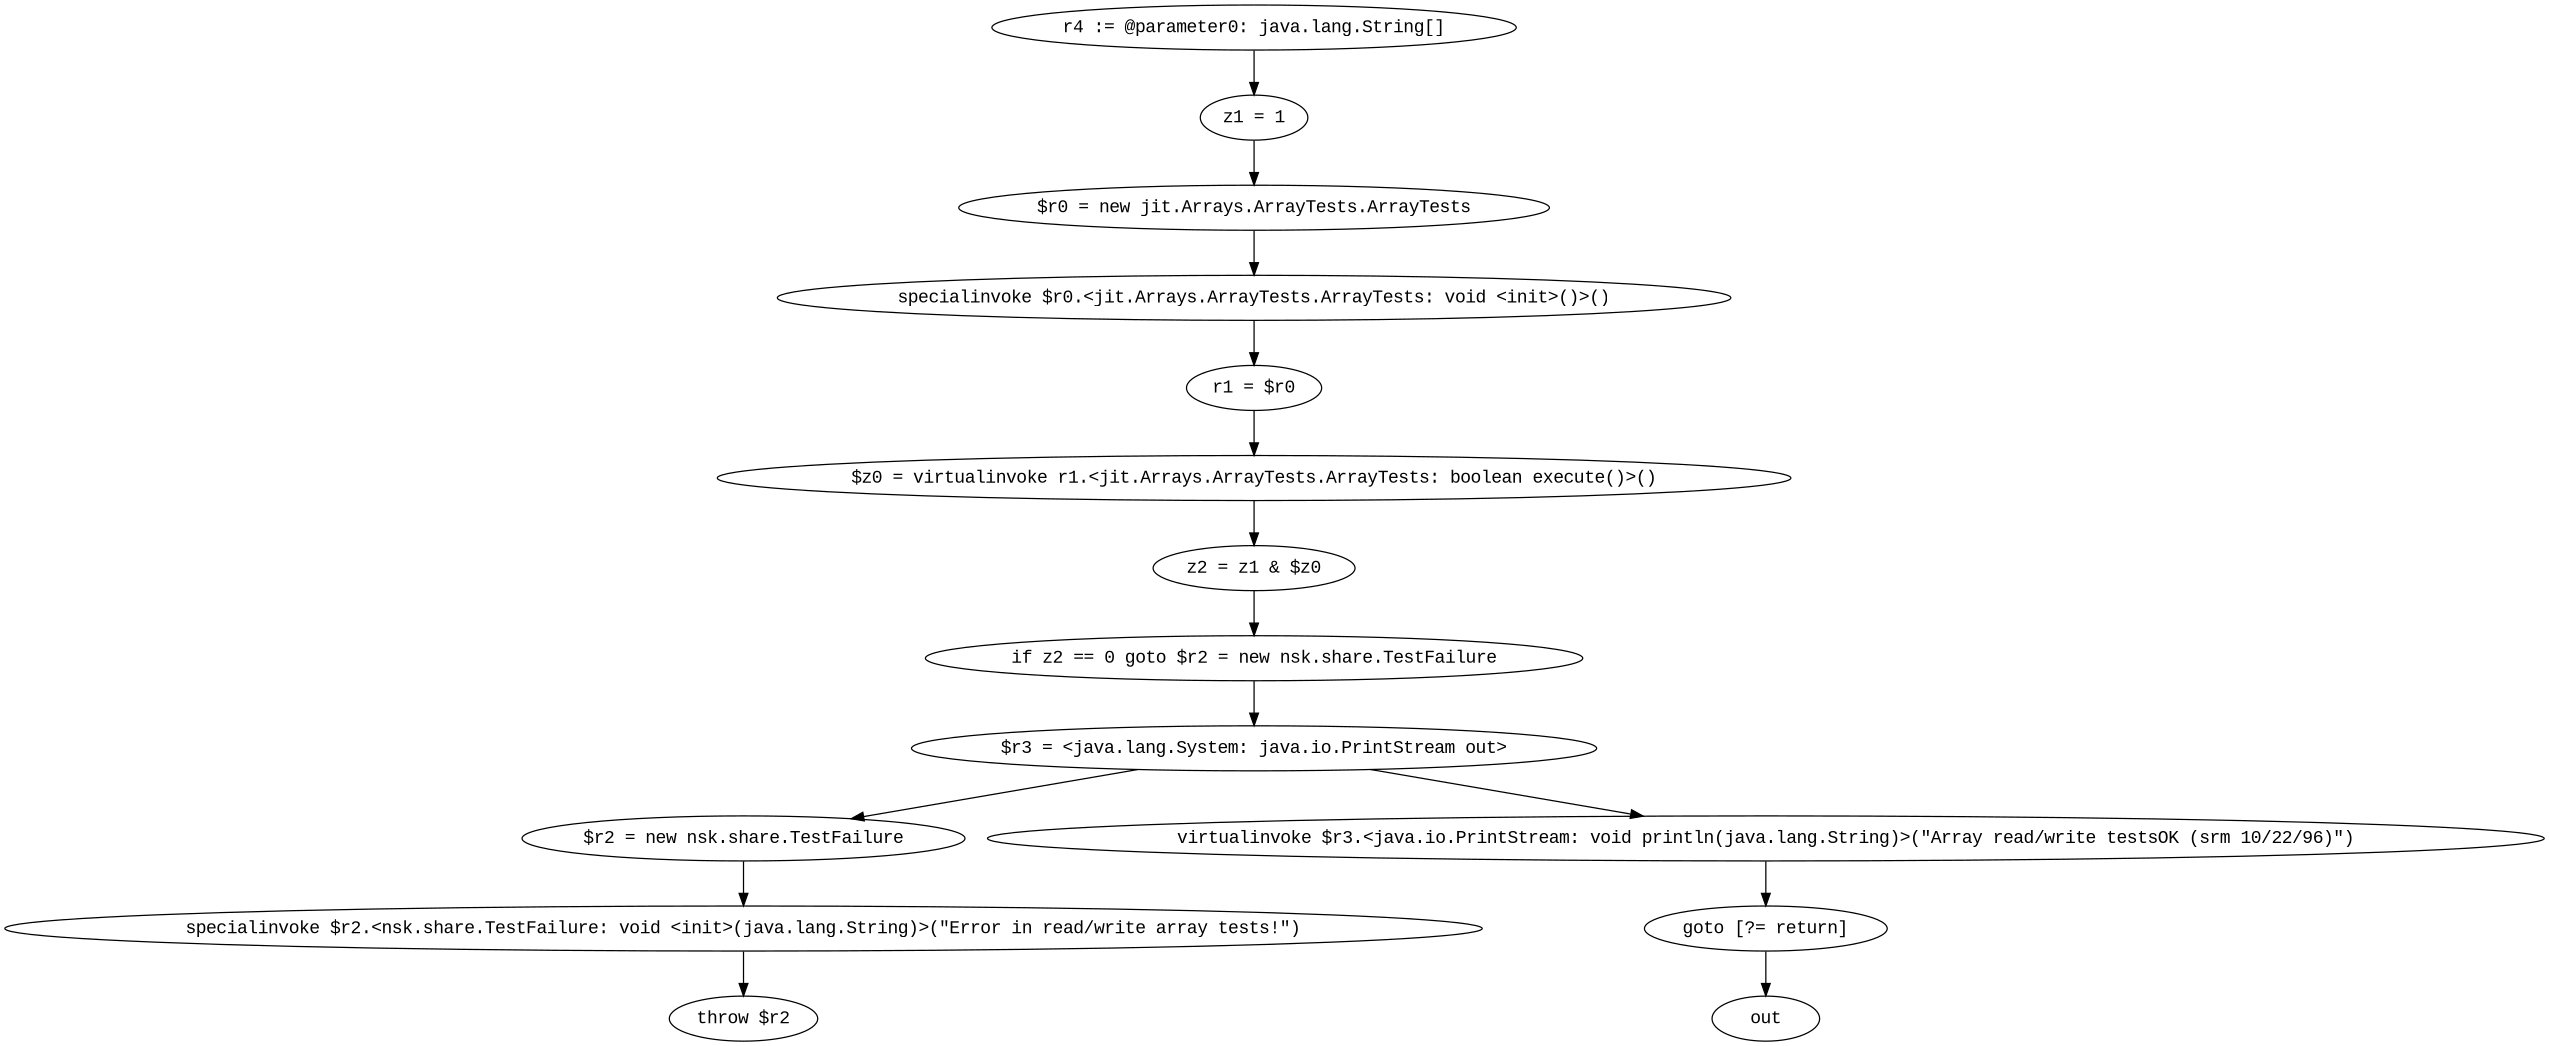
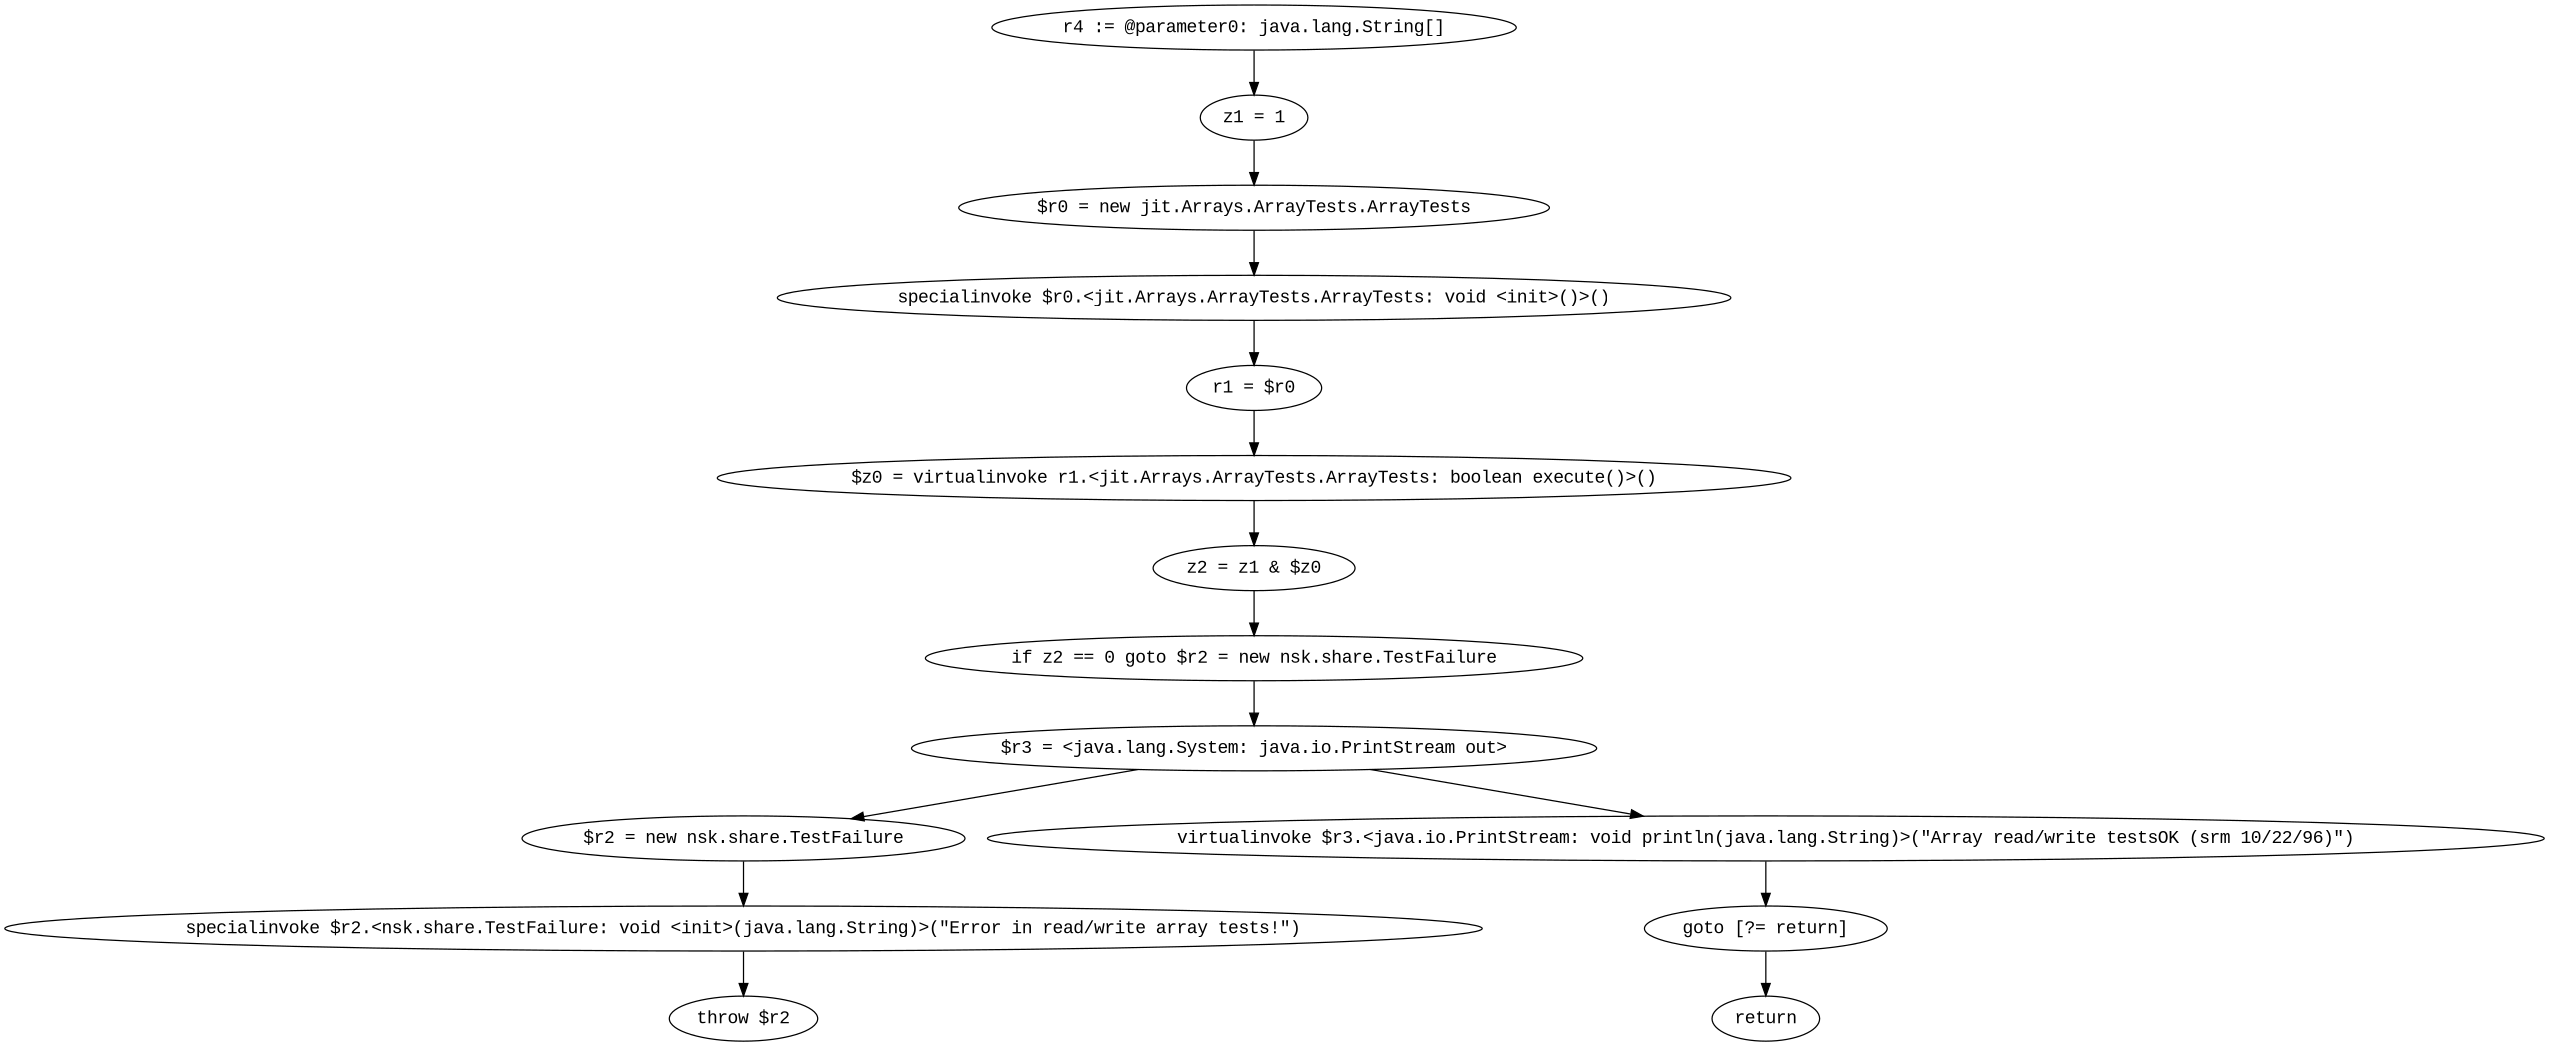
node "out": label "out" -> "return"
